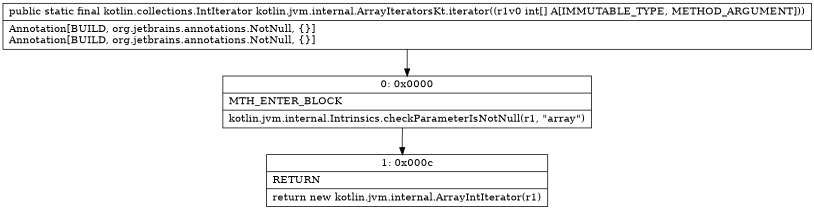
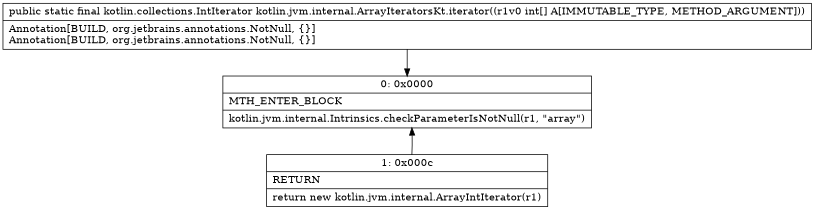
edge "0: 0x0000" -> "1: 0x000c": reversed
